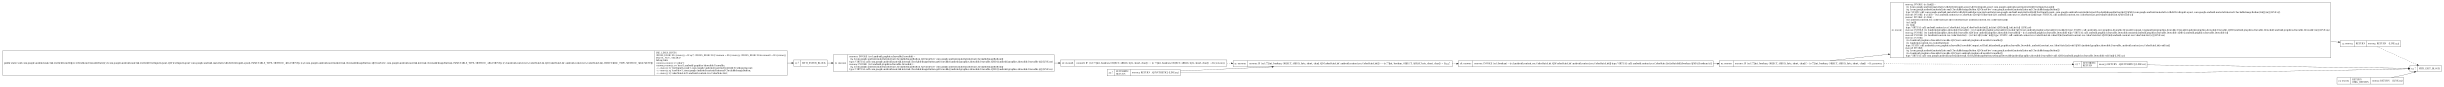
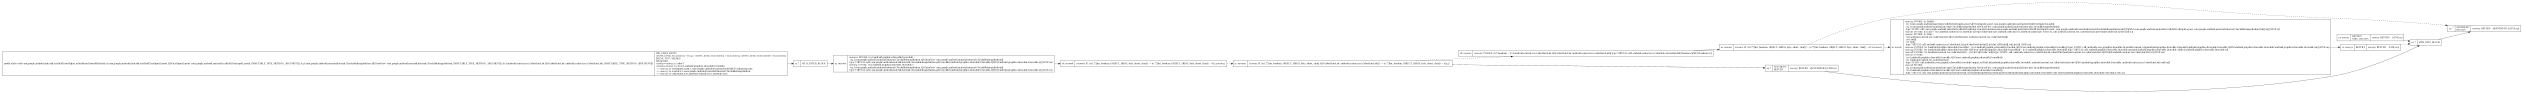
edge "25: ?" -> "14: ?": reversed
edge "24: ?" -> "17: 0x000a": reversed
